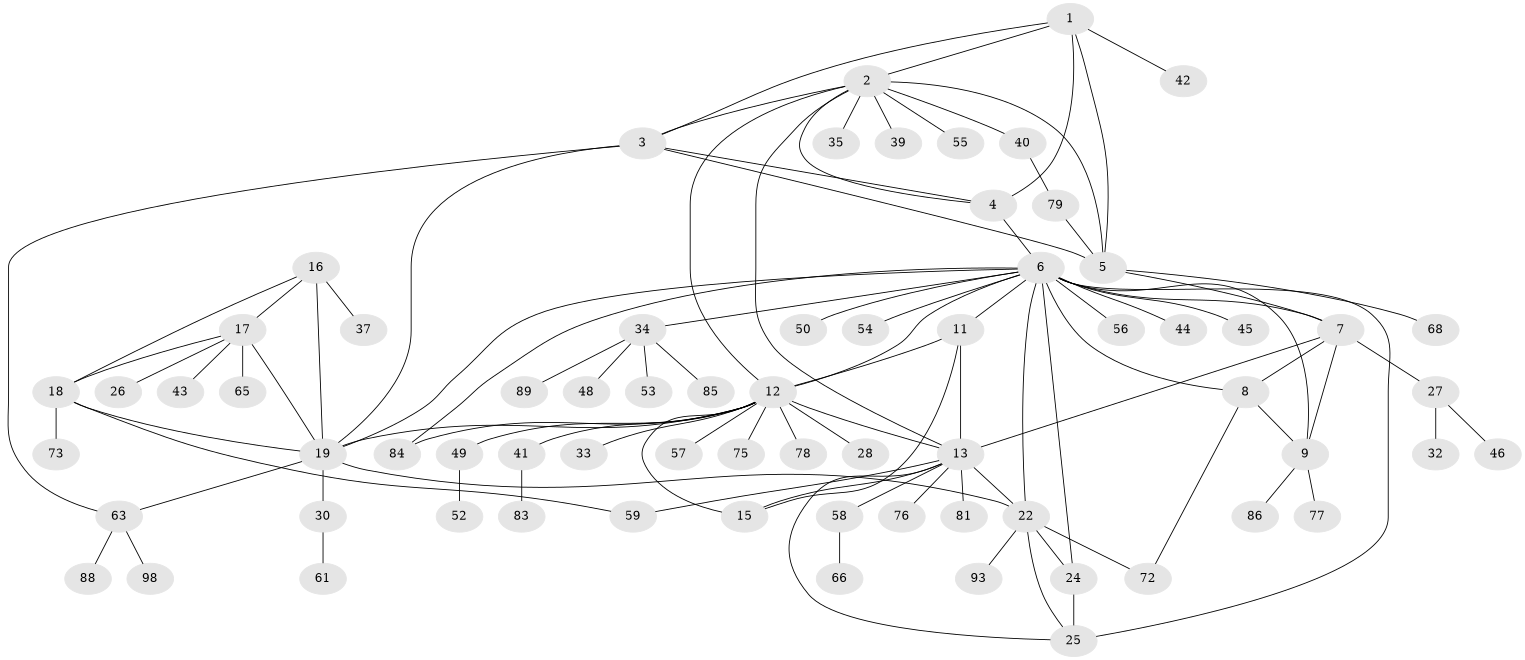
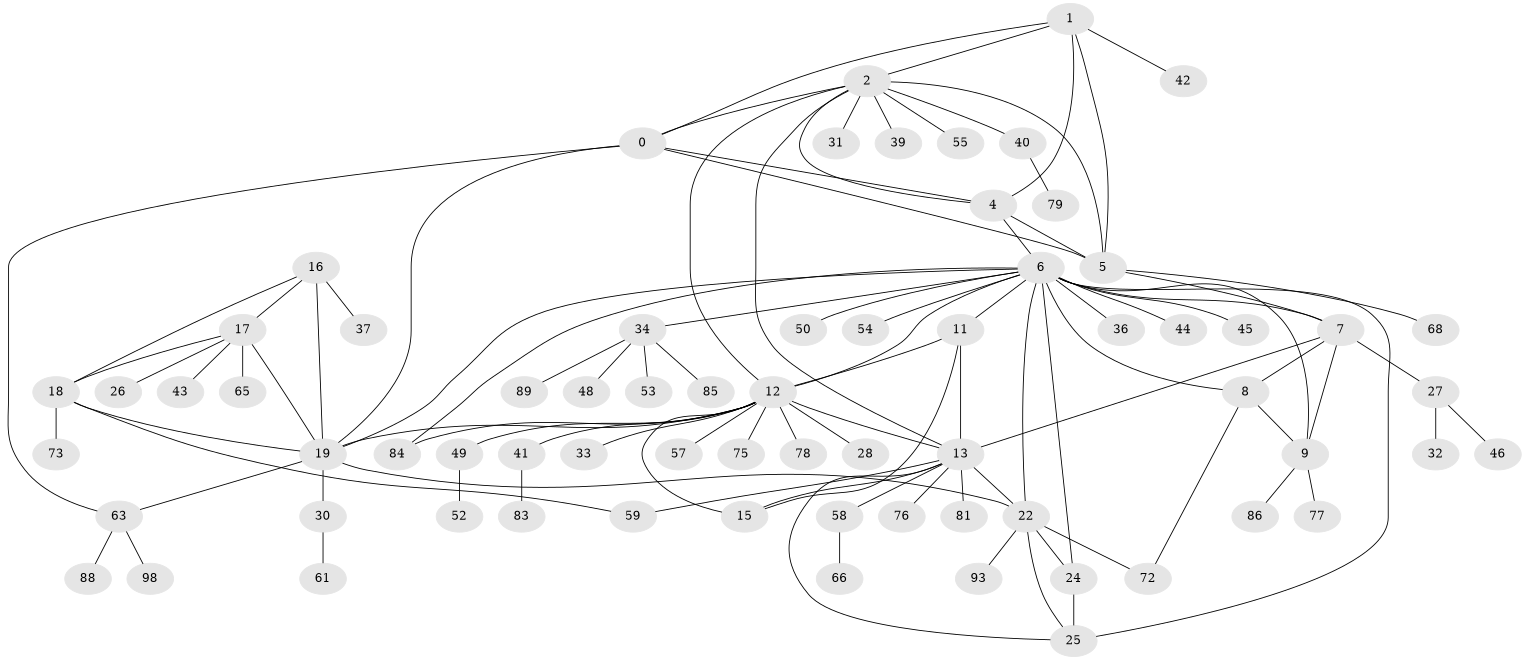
node "3": label "3" -> "0"
node "35": label "35" -> "31"
edge "79" -- "5": now "4" -- "5"
node "56": label "56" -> "36"
